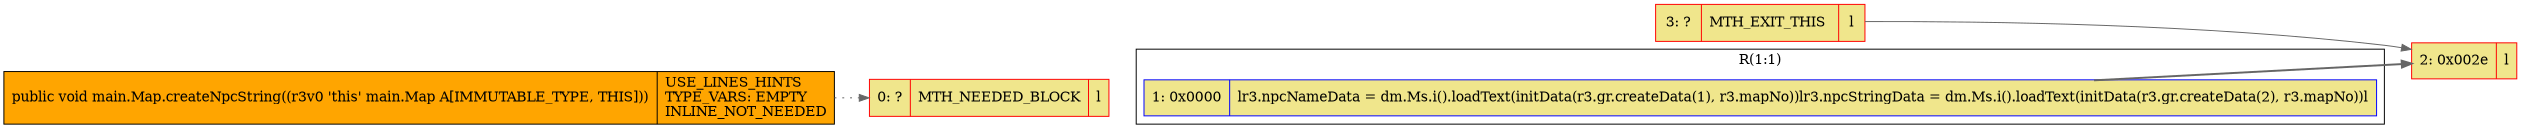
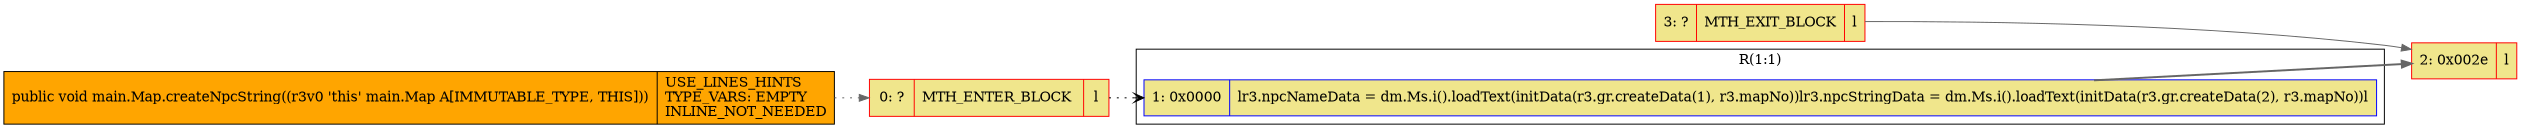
node "3: ?": text "MTH_EXIT_THIS" -> "MTH_EXIT_BLOCK"
node "0: ?": text "MTH_NEEDED_BLOCK" -> "MTH_ENTER_BLOCK"
edge "0: ?" -> "1: 0x0000": added
